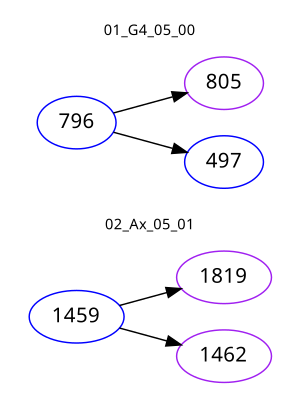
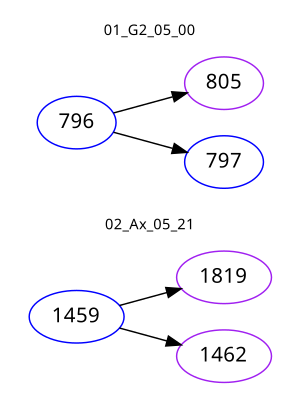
cluster "01_G4_05_00": label "01_G4_05_00" -> "01_G2_05_00"
node "497": label "497" -> "797"
cluster "02_Ax_05_01": label "02_Ax_05_01" -> "02_Ax_05_21"
